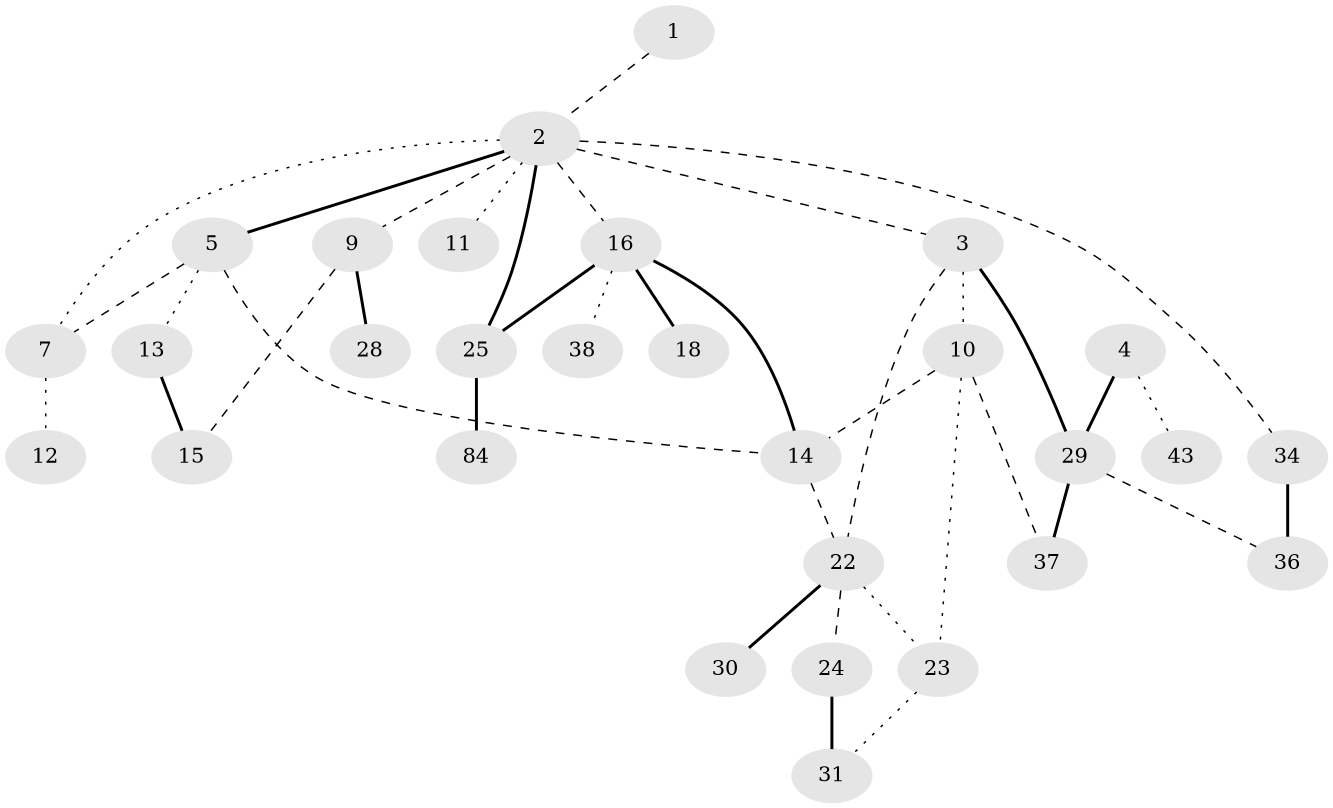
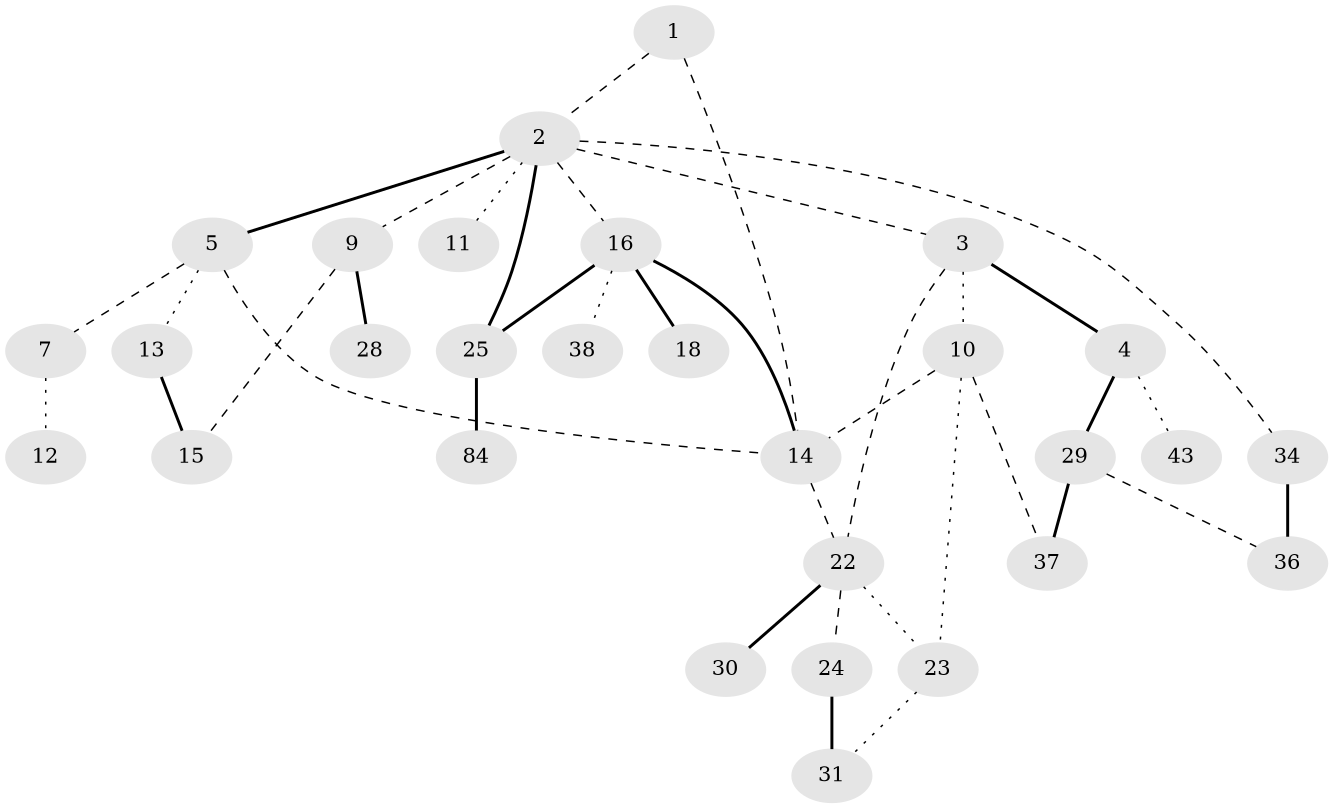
edge "2" -- "7": removed
edge "1" -- "14": added
edge "3" -- "29": now "3" -- "4"
